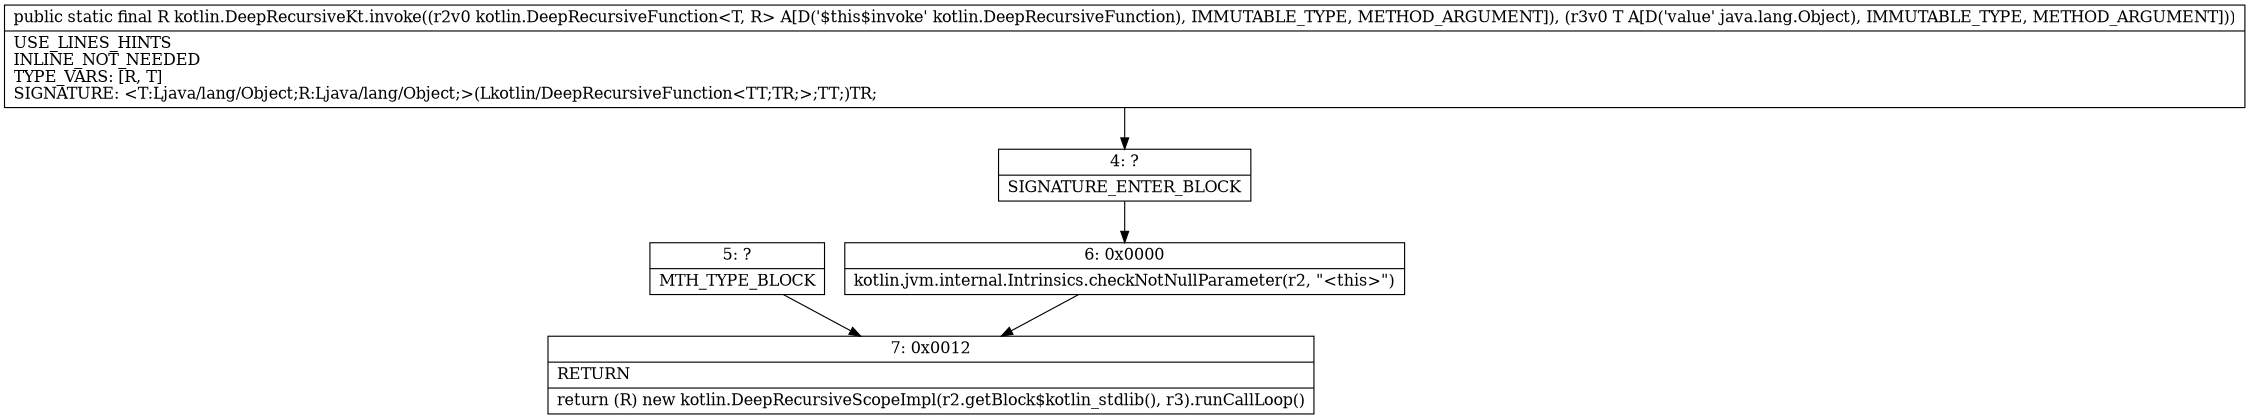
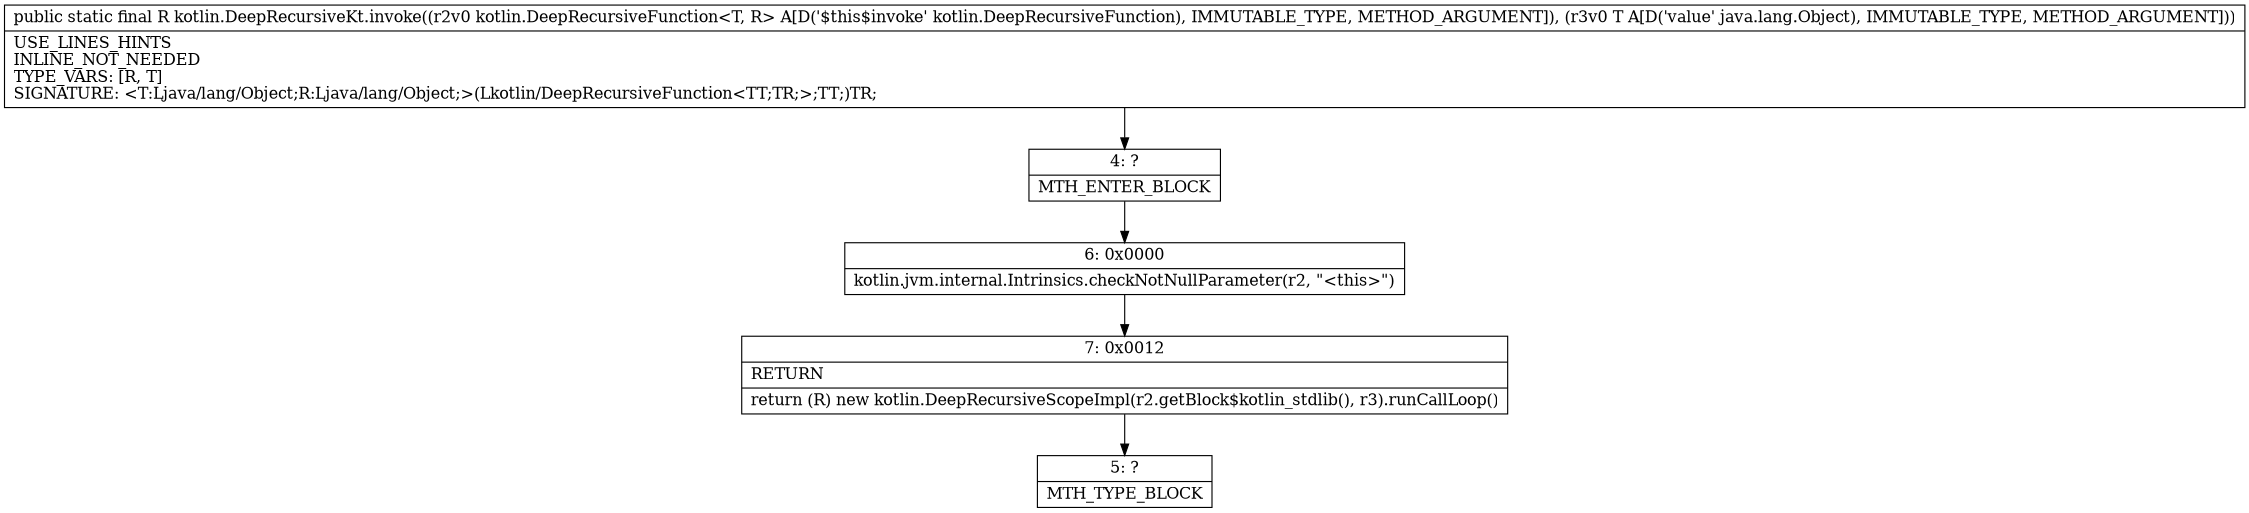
node "4: ?": text "SIGNATURE_ENTER_BLOCK" -> "MTH_ENTER_BLOCK"
edge "5: ?" -> "7: 0x0012": reversed
